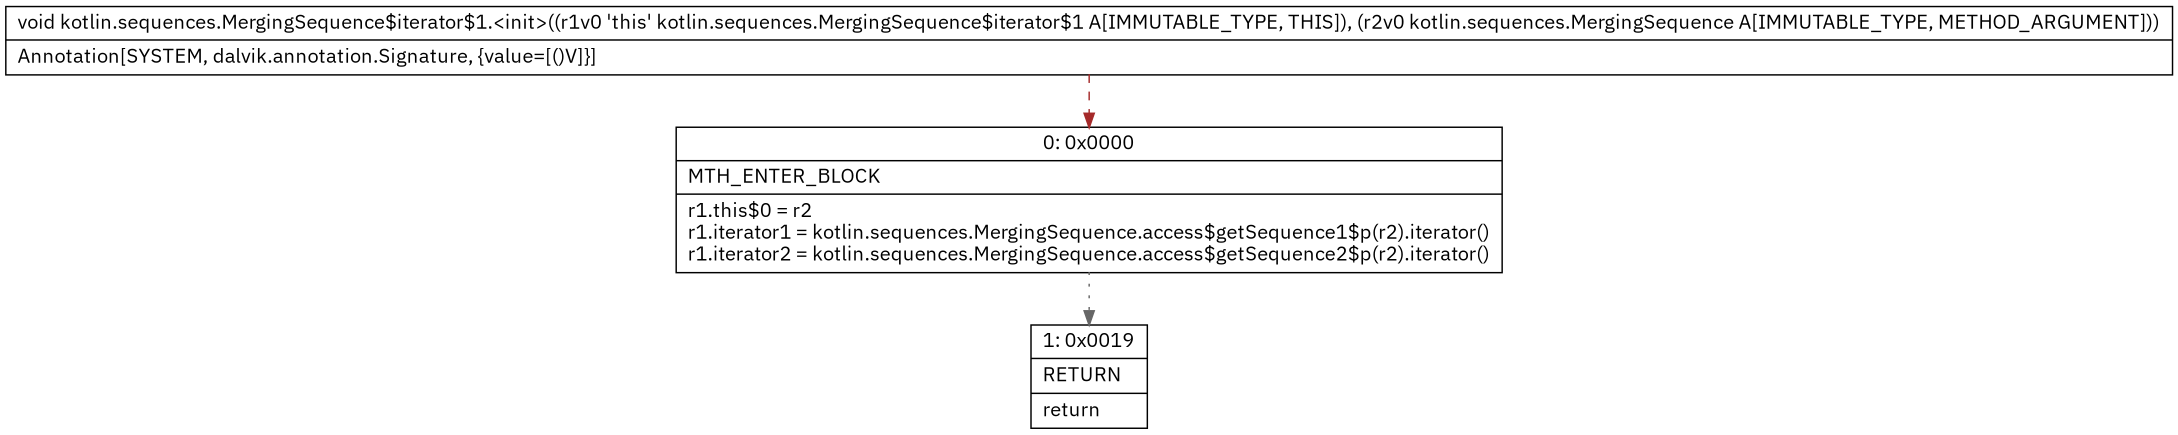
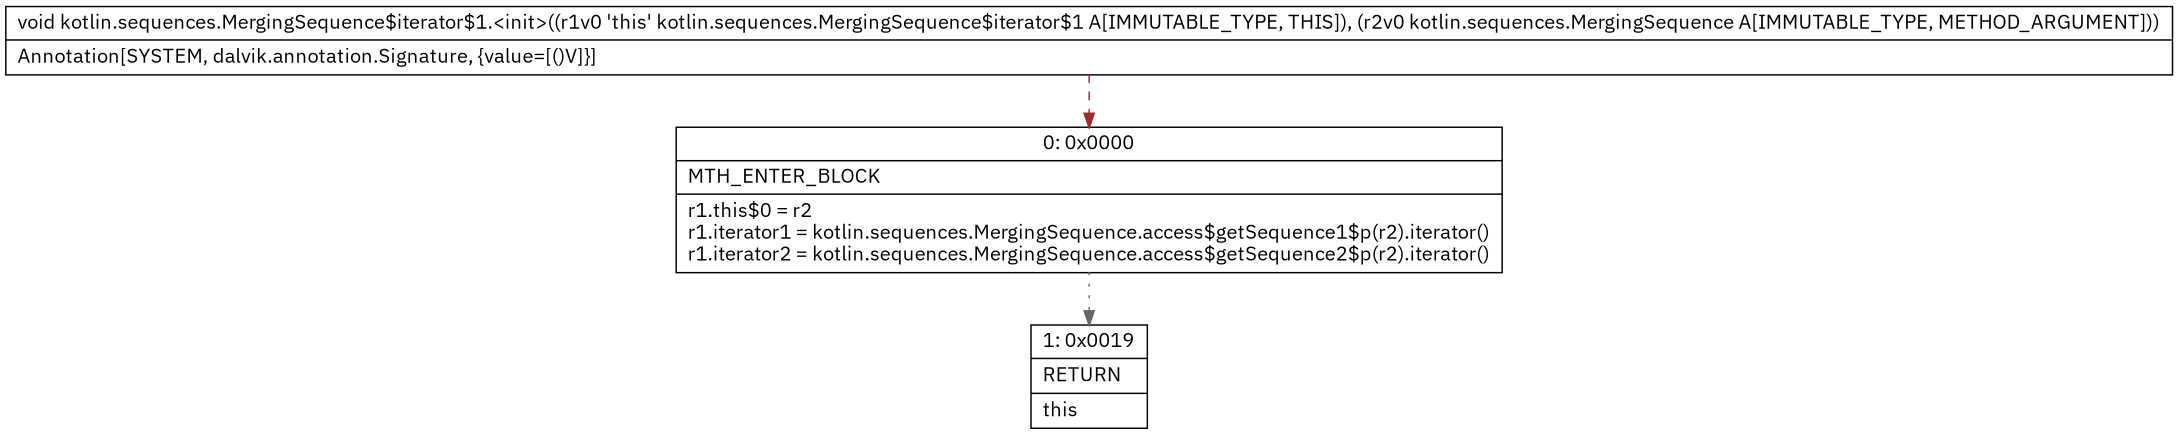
node "1: 0x0019": text "return" -> "this"
